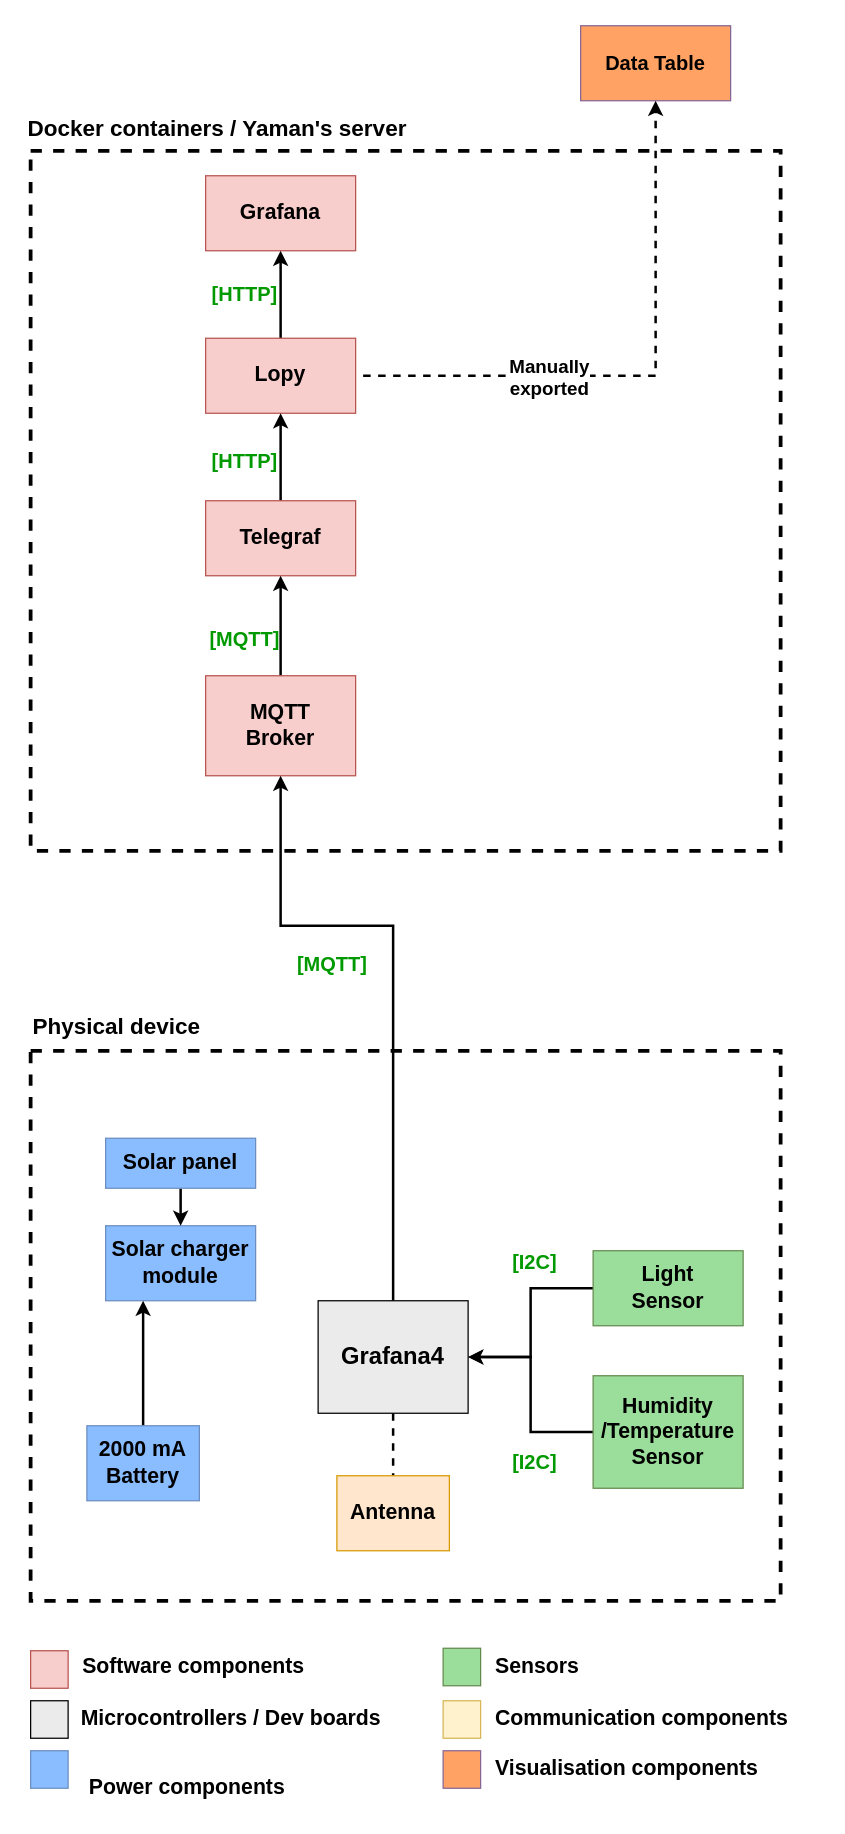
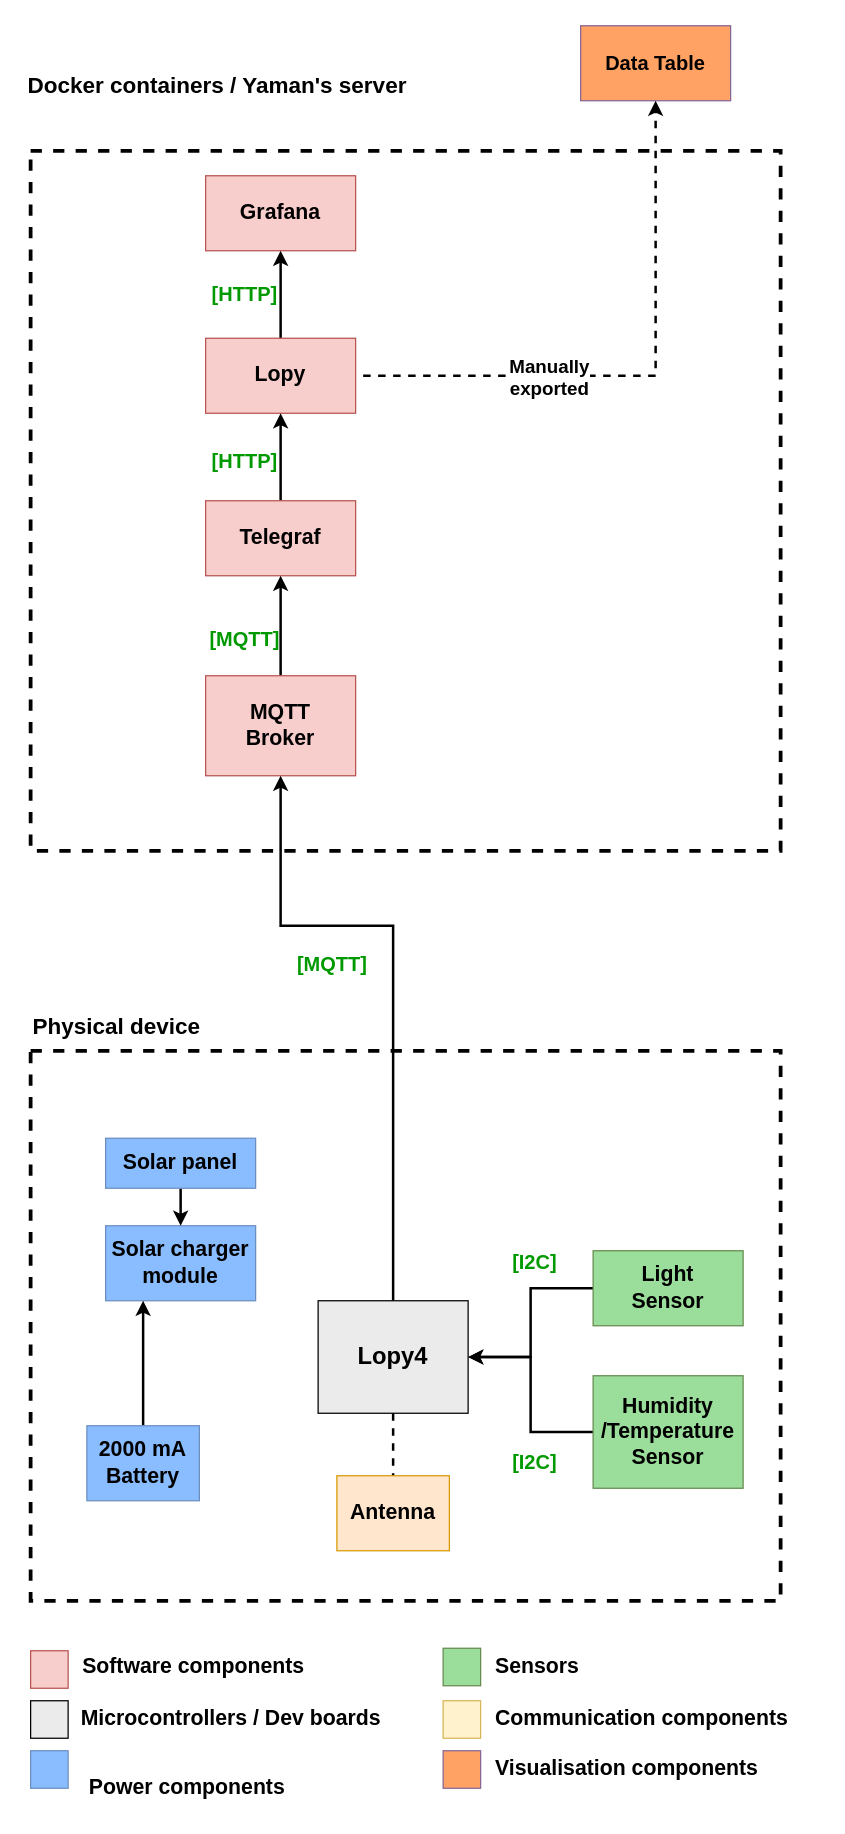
node "Docker containers / Yaman's server": moved (257, 129) -> (257, 86)
node "Grafana4": label "Grafana4" -> "Lopy4"
